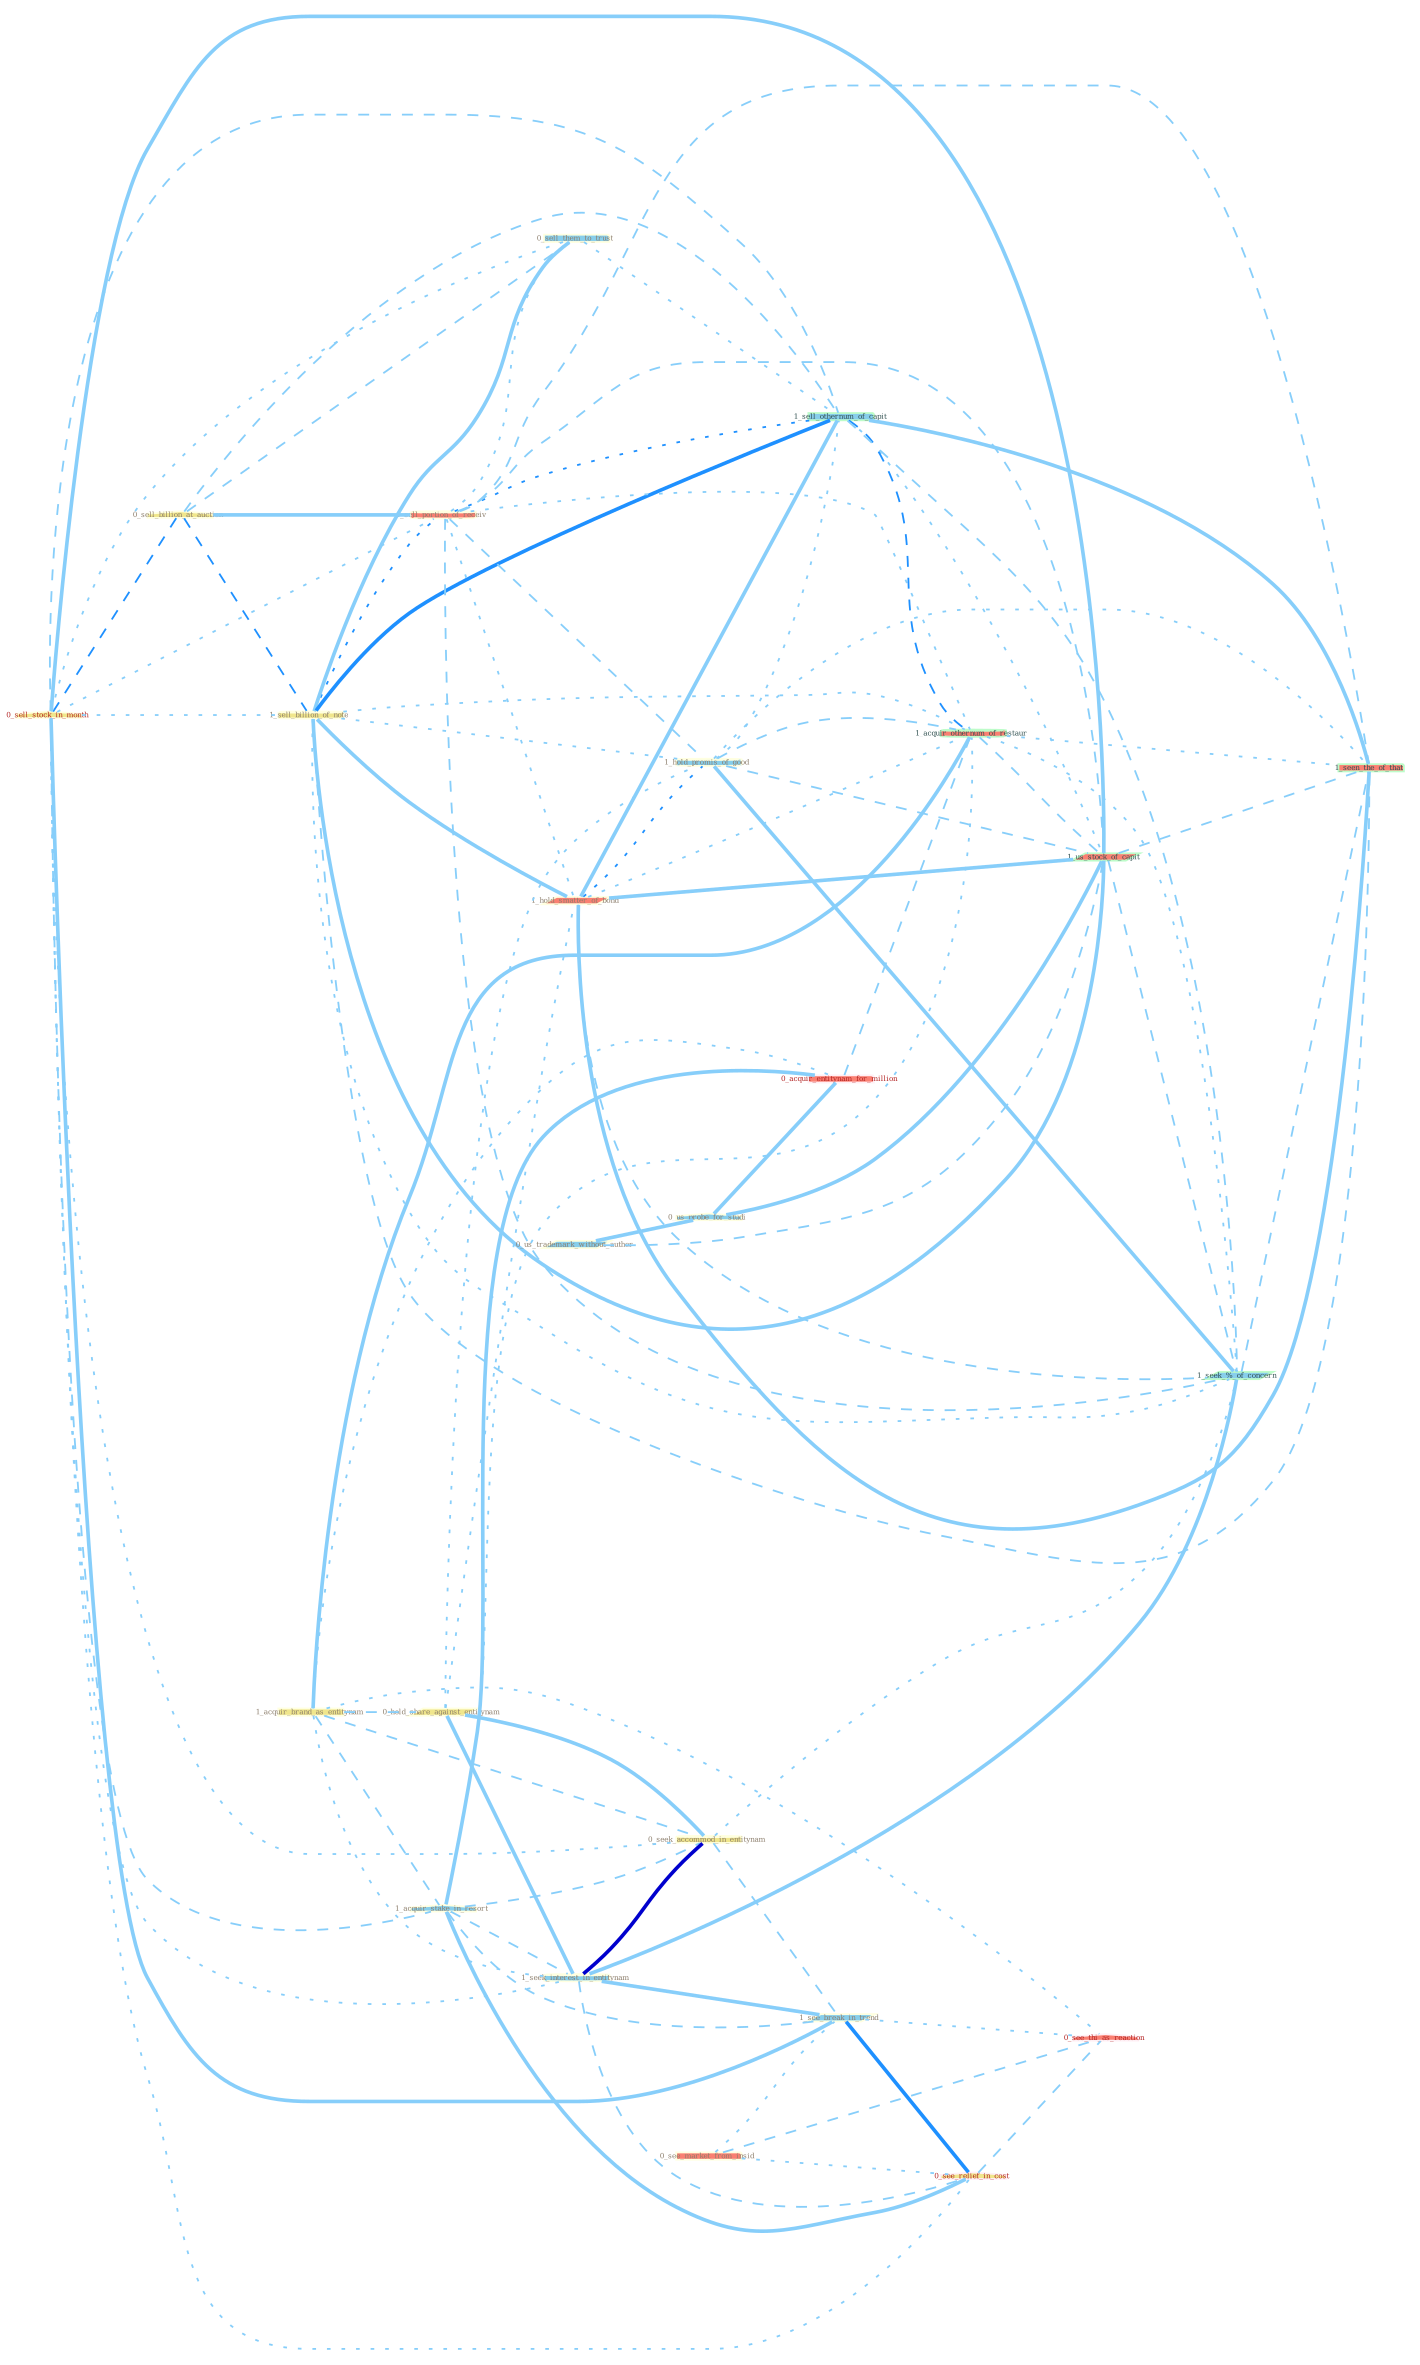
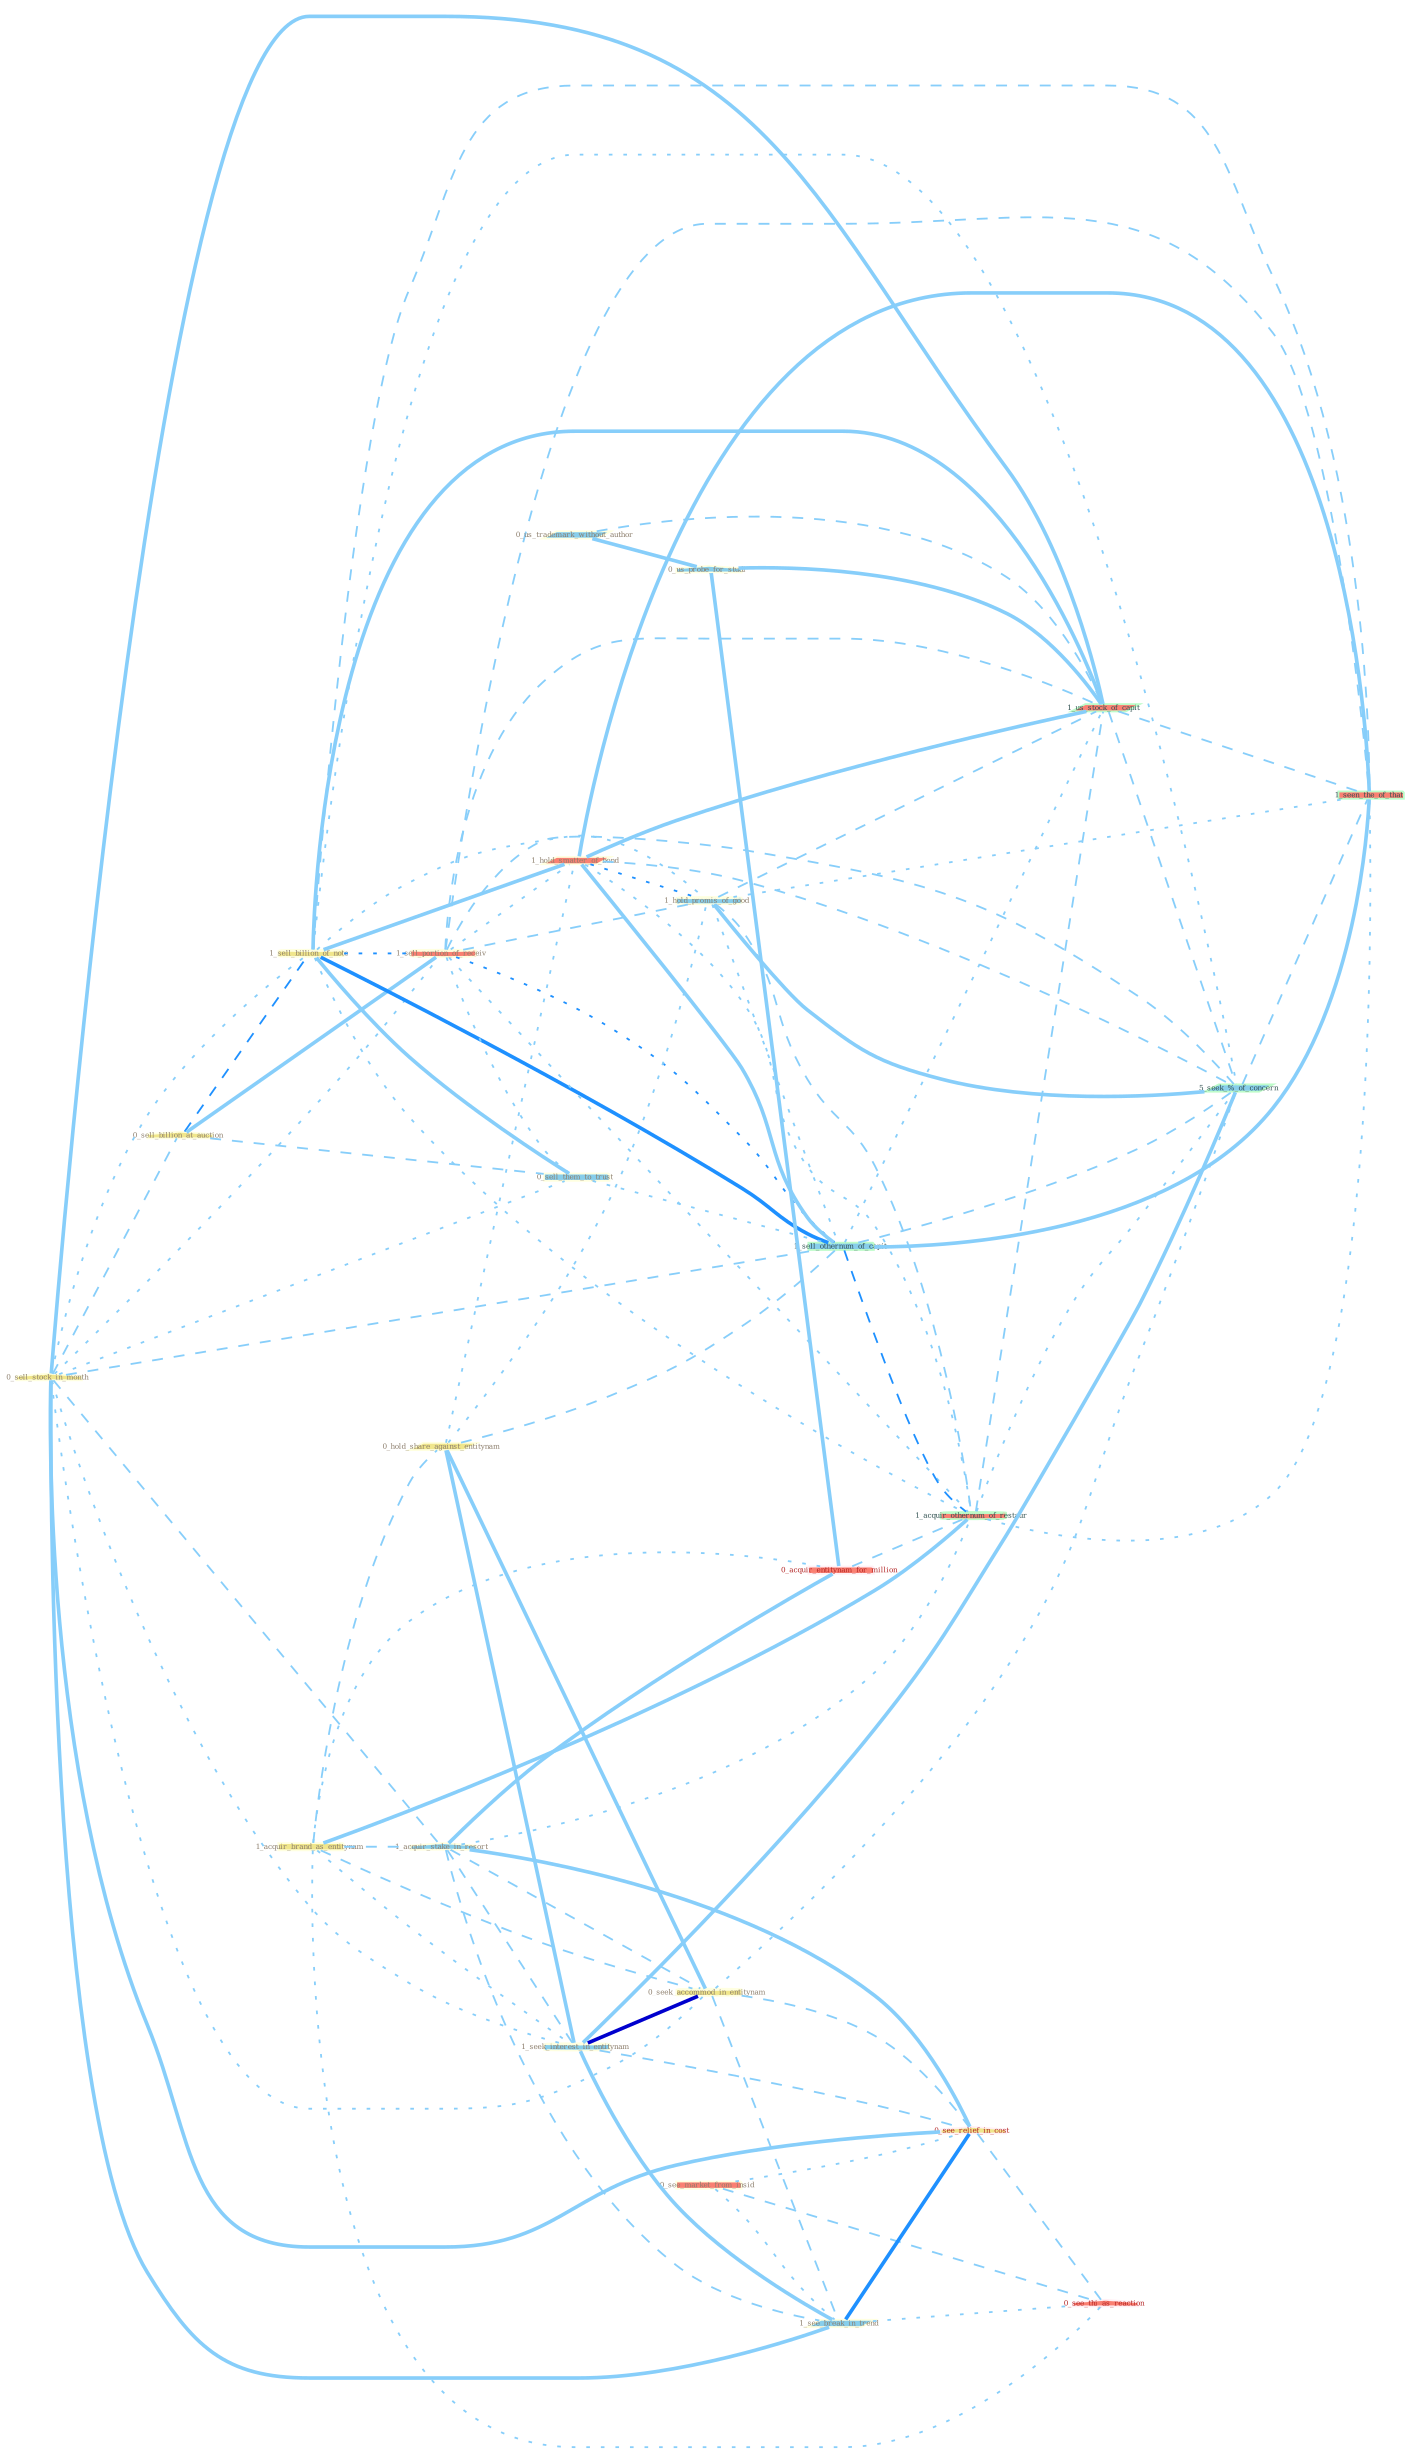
edge "1_sell_othernum_of_capit" -- "0_sell_billion_at_auction": now "1_sell_othernum_of_capit" -- "0_hold_share_against_entitynam"
edge "0_sell_billion_at_auction" -- "0_sell_stock_in_month": color #1e90ff -> #87cefa
node "0_sell_stock_in_month": fontcolor #b22222 -> #8b7d6b
node "1_seek_%_of_concern": label "1_seek_%_of_concern" -> "5_seek_%_of_concern"
edge "0_sell_stock_in_month" -- "0_see_relief_in_cost": style dotted -> bold
edge "0_seek_accommod_in_entitynam" -- "0_see_relief_in_cost": added
